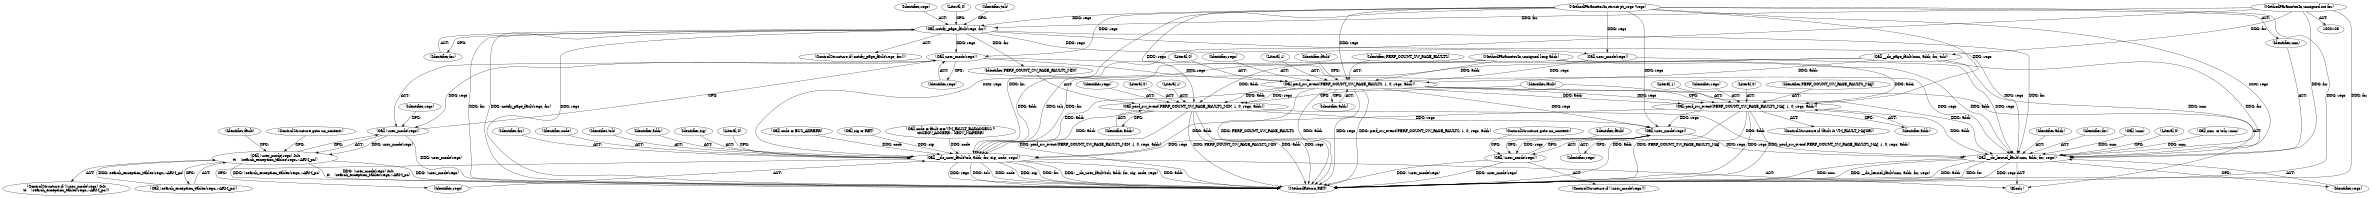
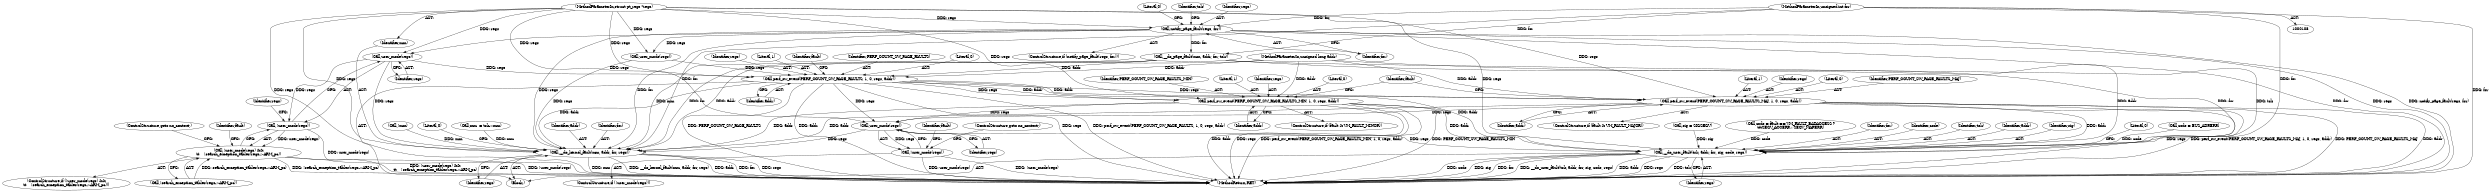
edge "(Call,notify_page_fault(regs, fsr))" -> "(Identifier,PERF_COUNT_SW_PAGE_FAULTS_MIN)": now "(Call,notify_page_fault(regs, fsr))" -> "(Call,__do_page_fault(mm, addr, fsr, tsk))"
node "(ControlStructure,if (fault & VM_FAULT_MINOR))": added
node "(Call,sig = RET)": label "(Call,sig = RET)" -> "(Call,sig = SIGSEGV)"
